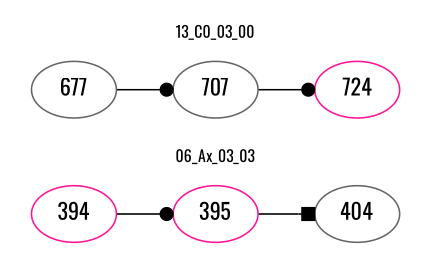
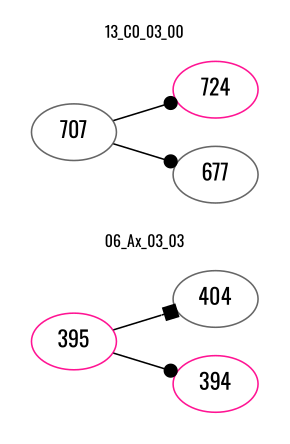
edge "677" -> "707": reversed
edge "394" -> "395": reversed
